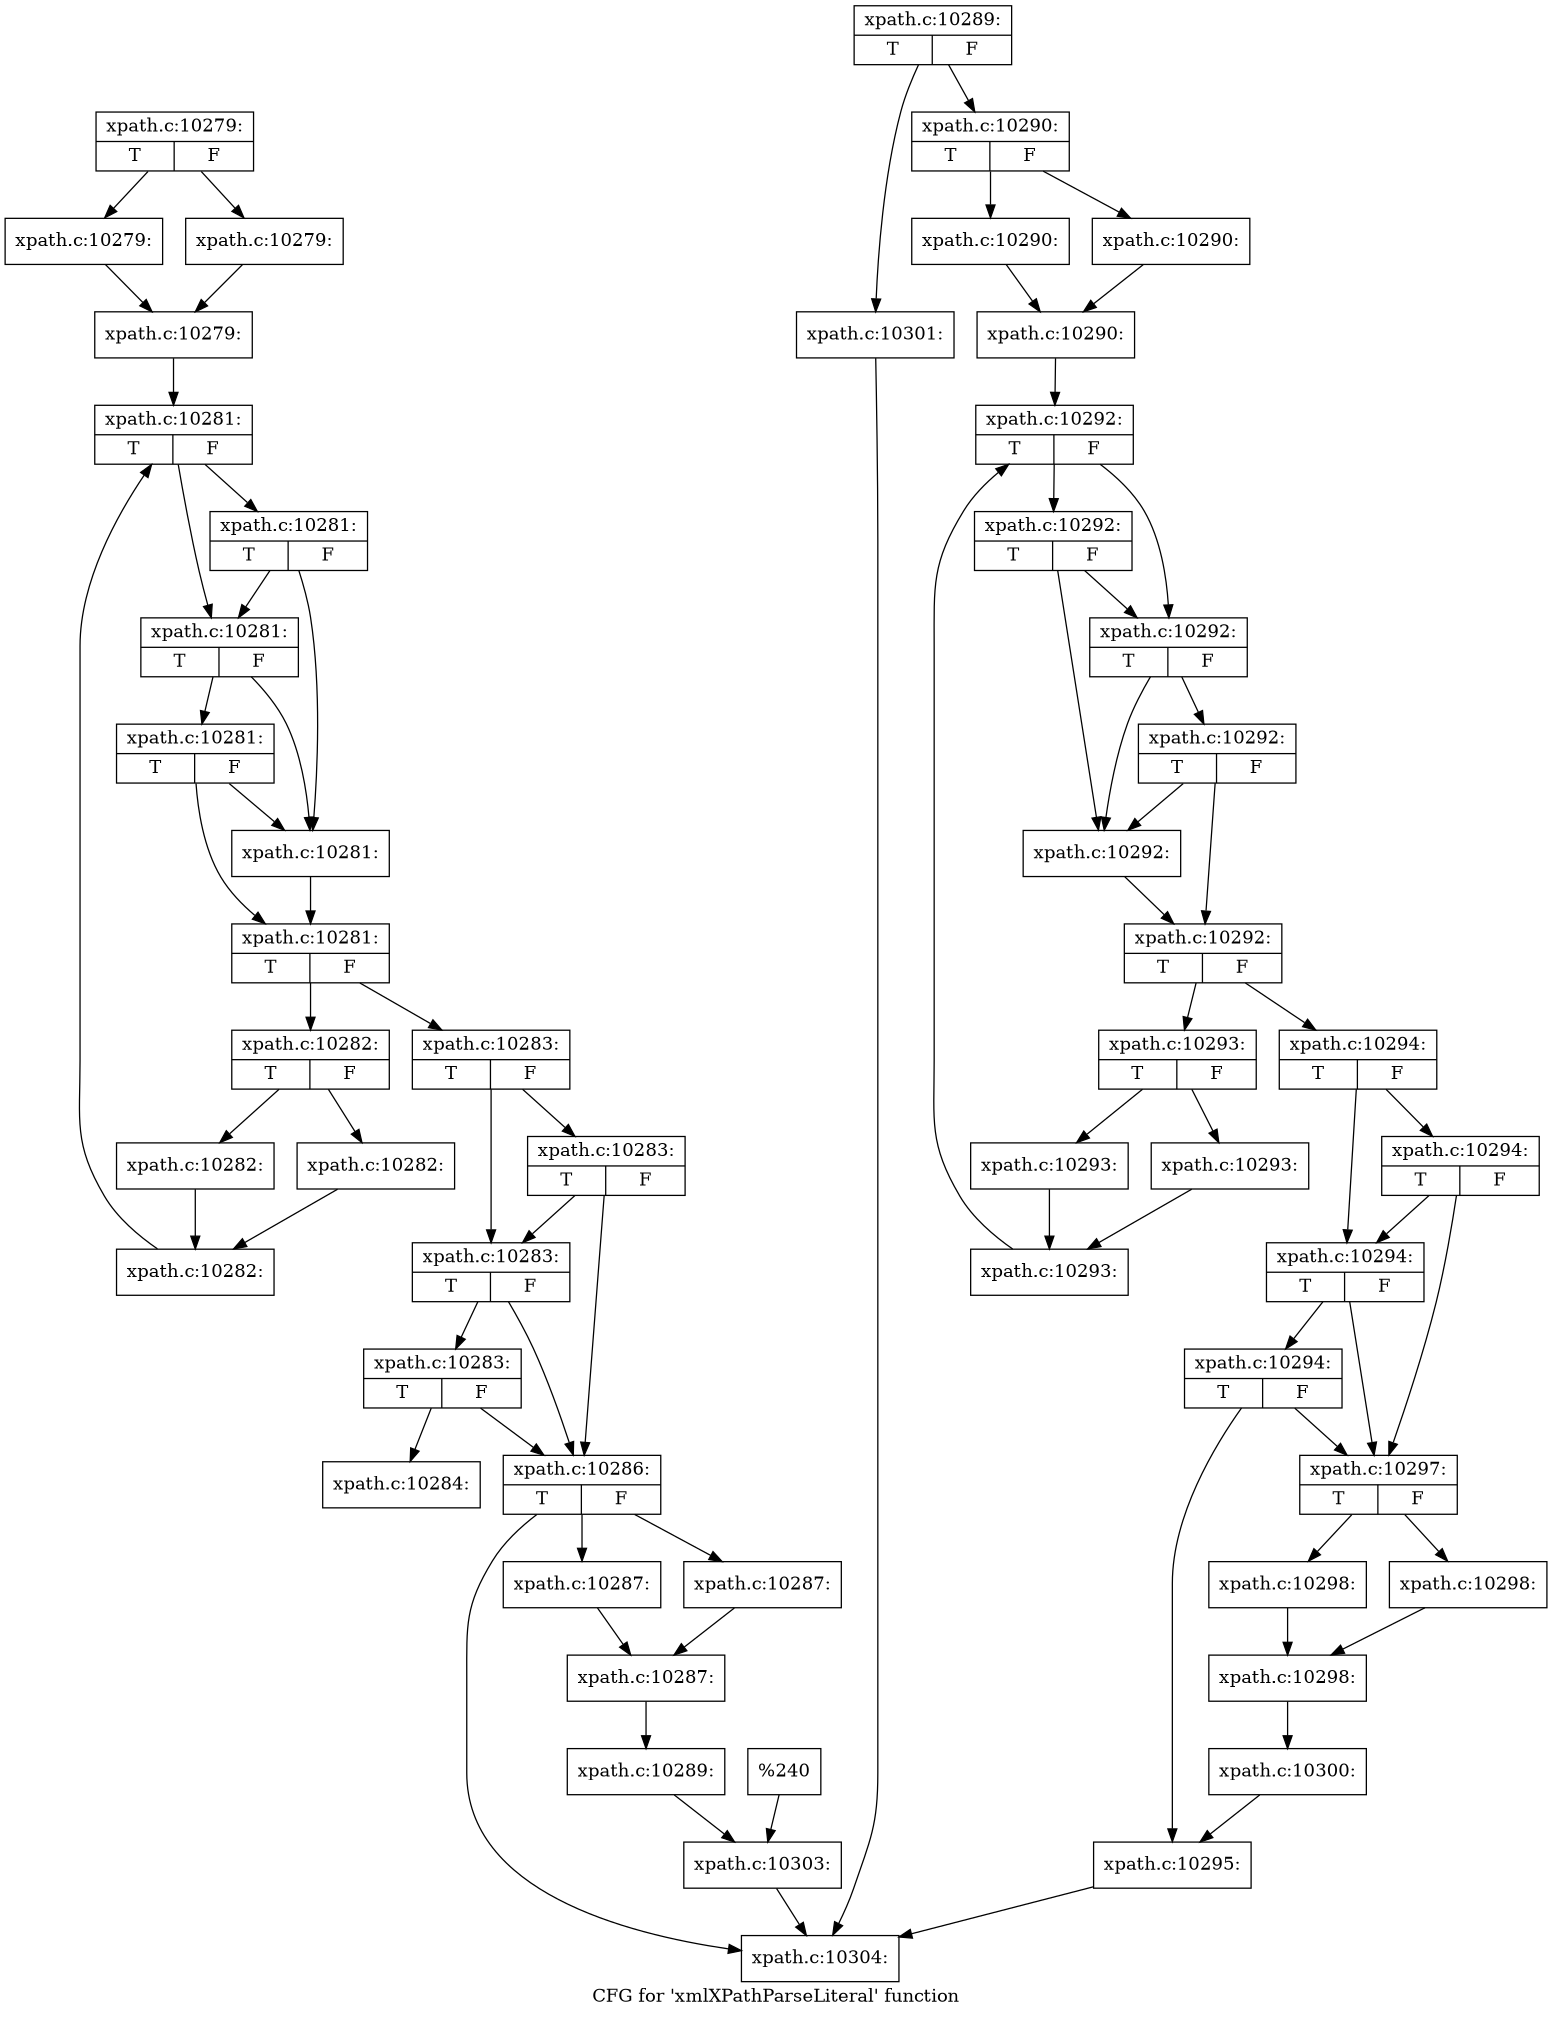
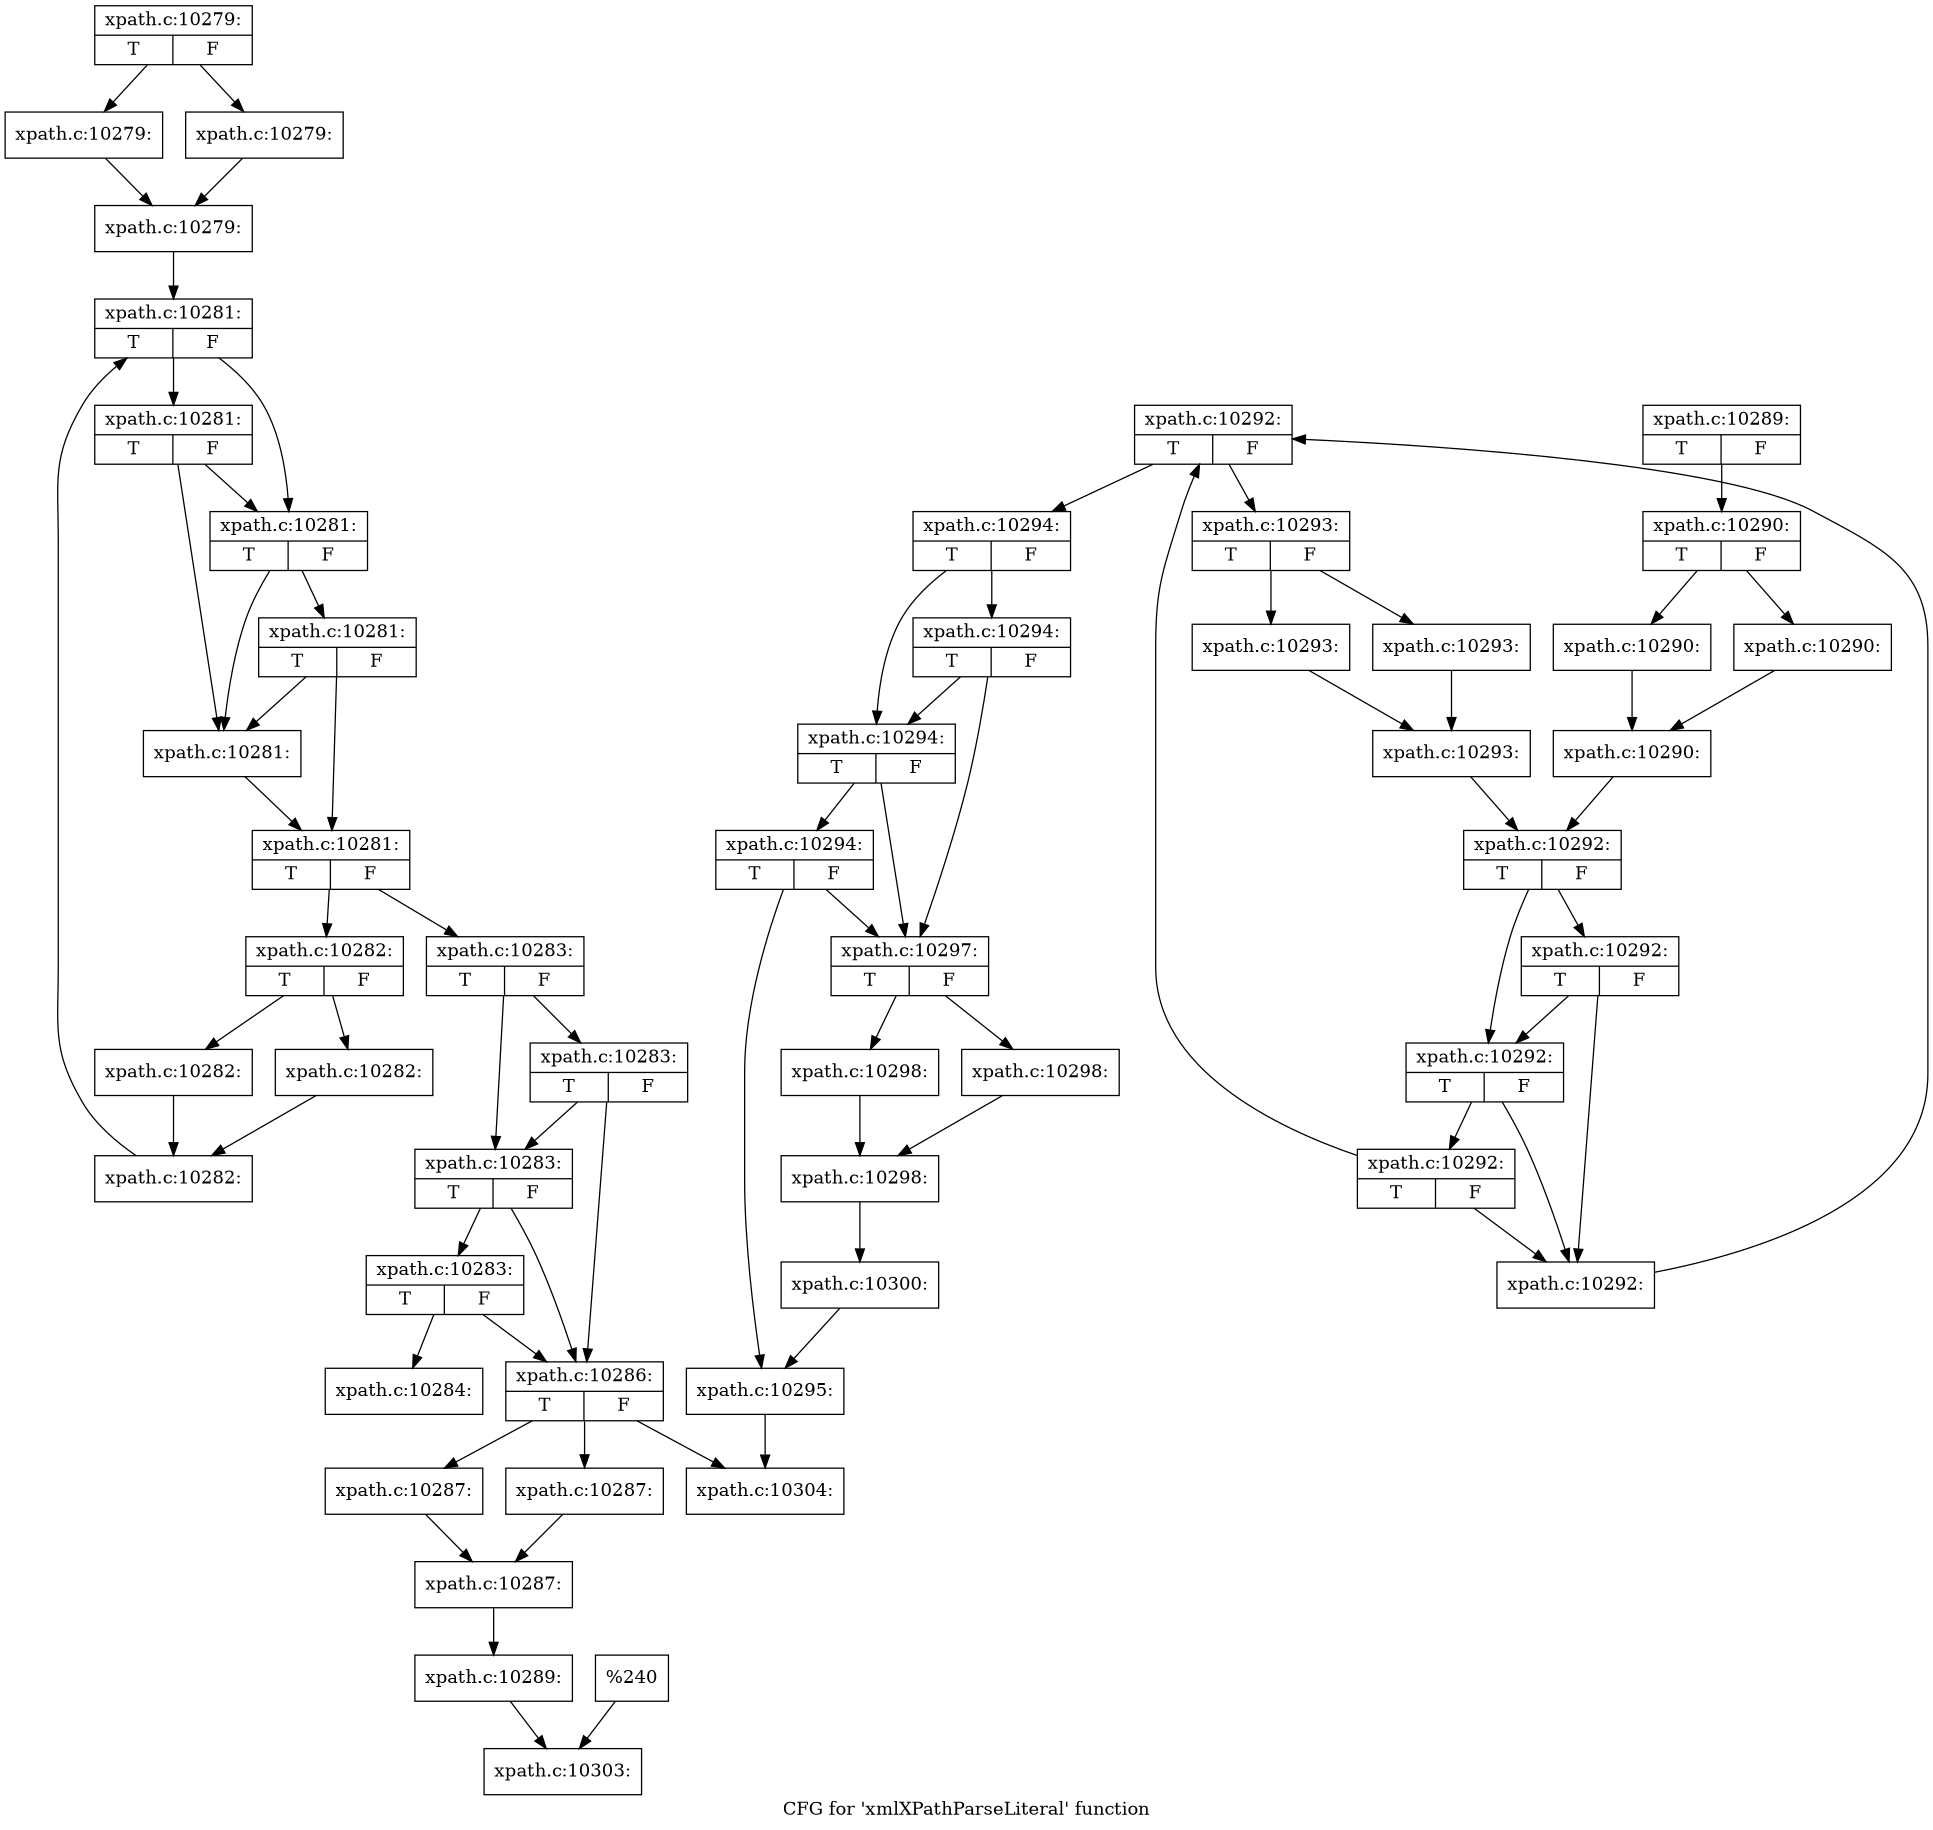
node "xpath.c:10301:": removed
edge "xpath.c:10303:" -> "xpath.c:10304:": removed
